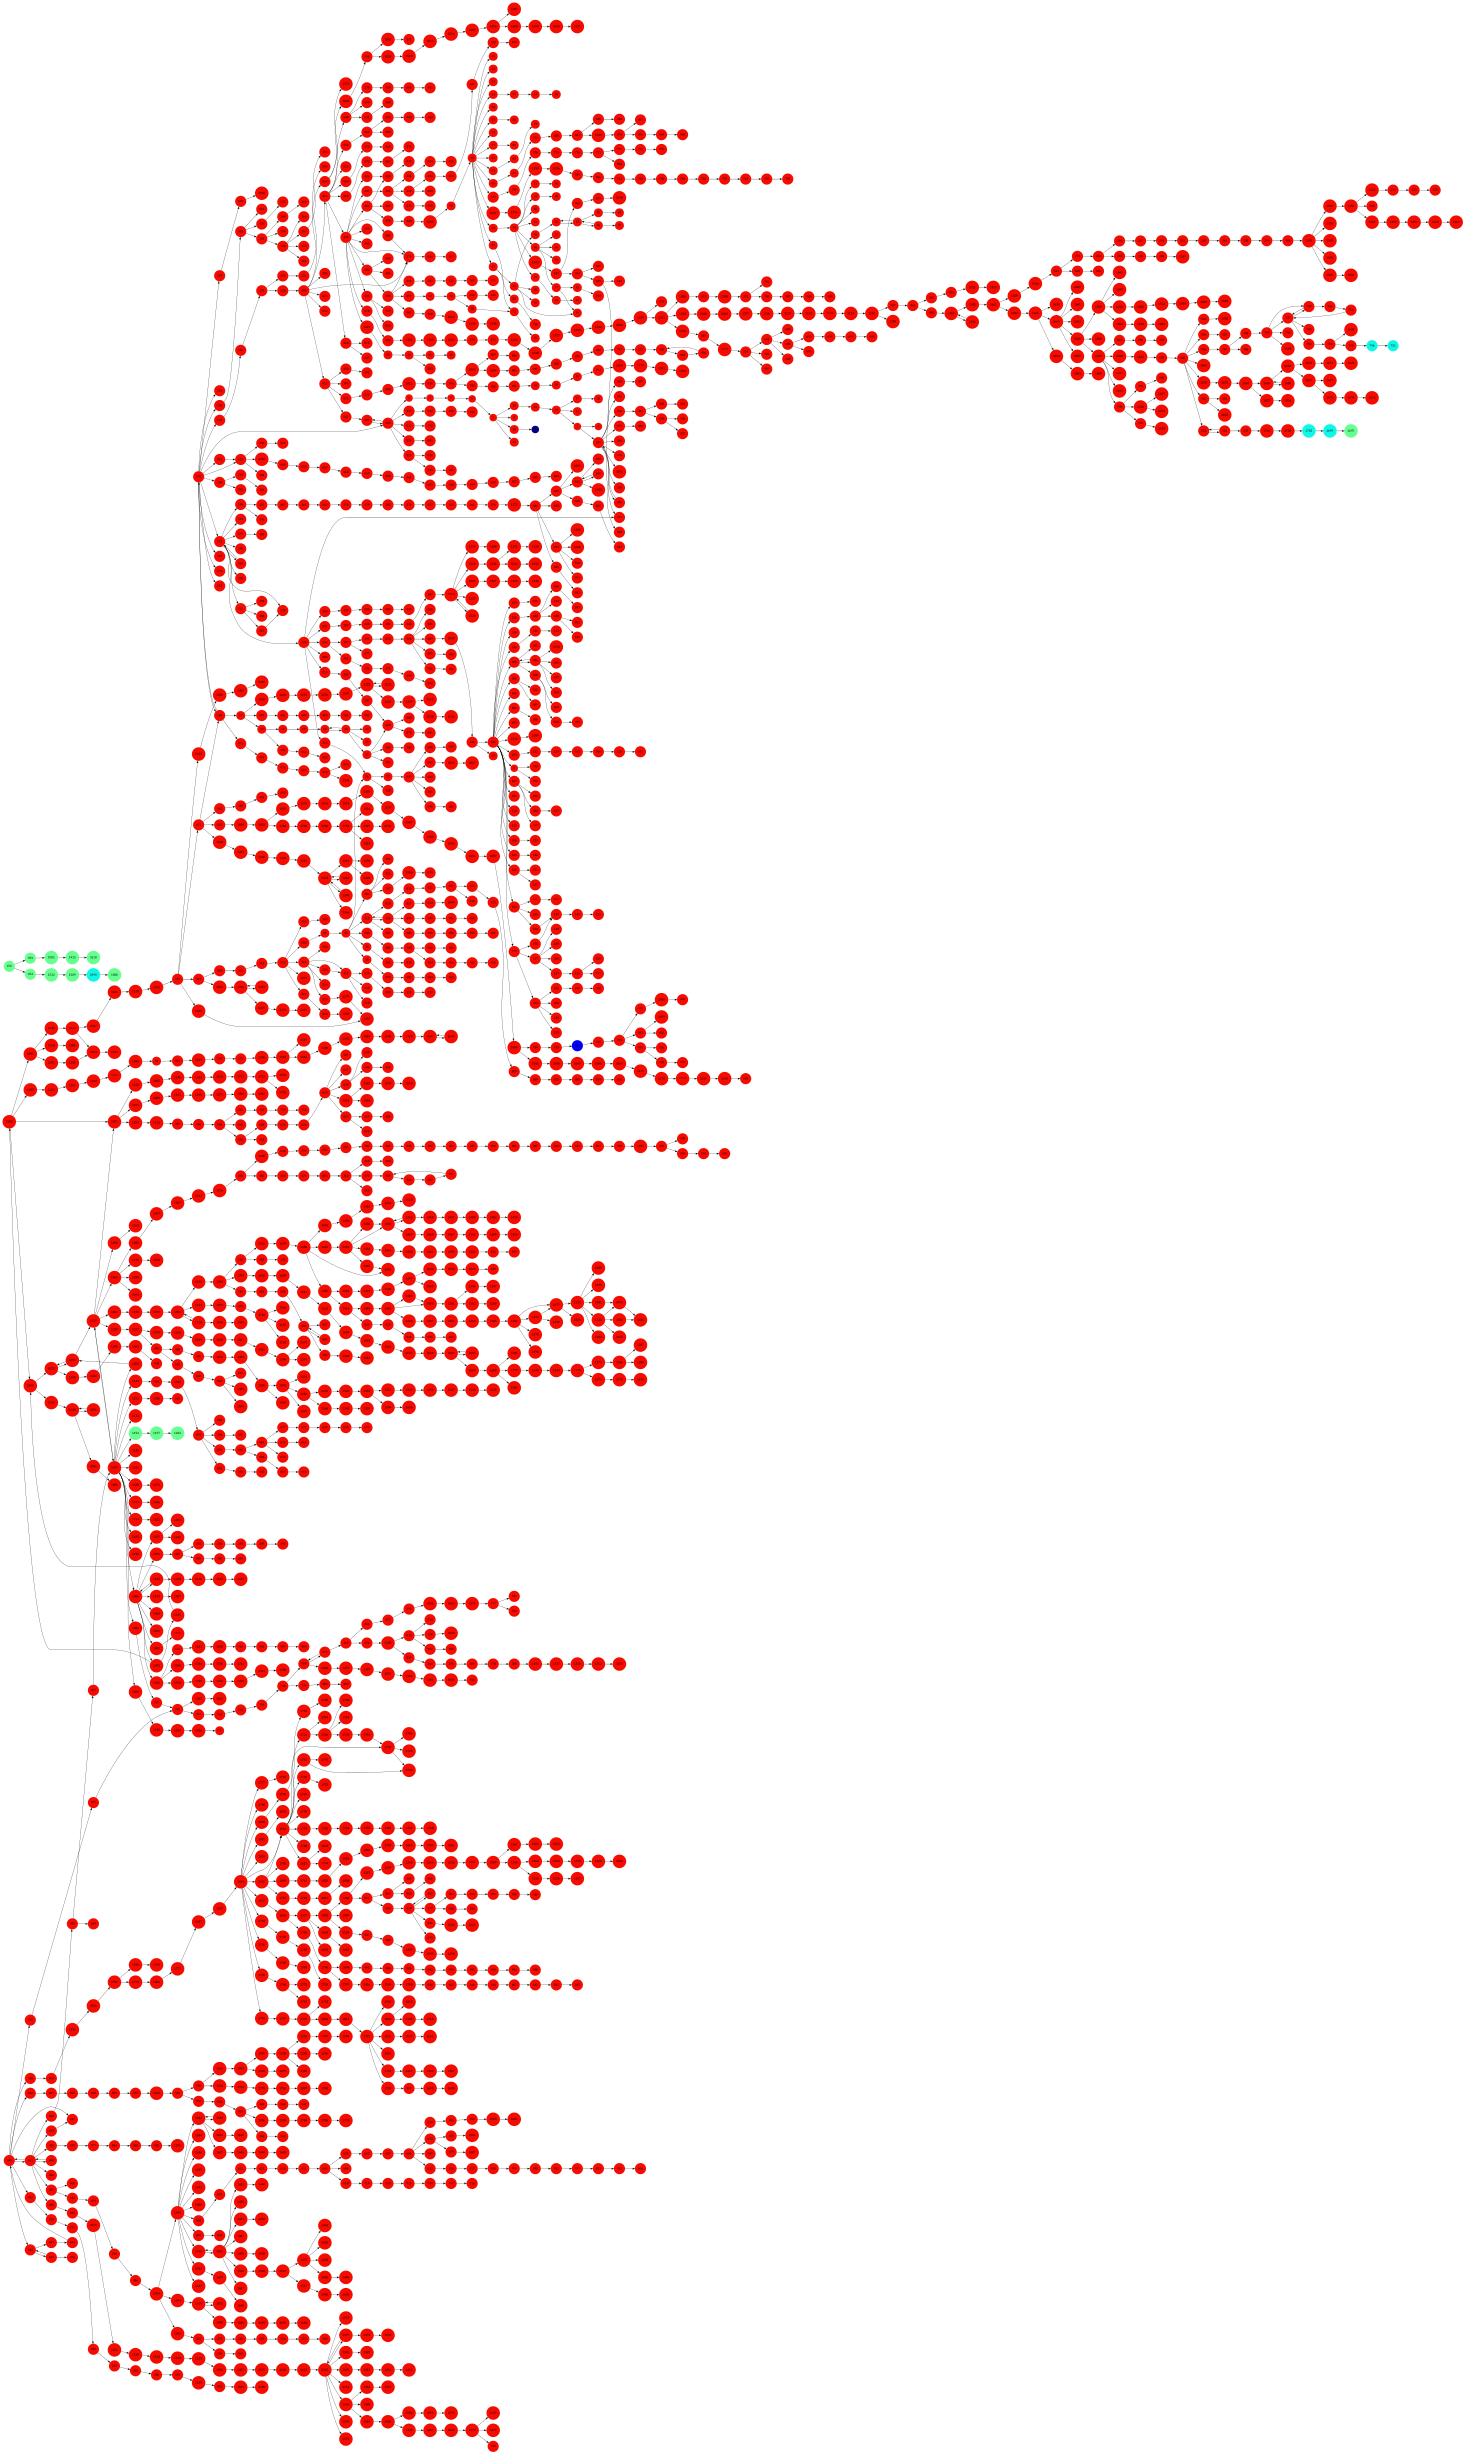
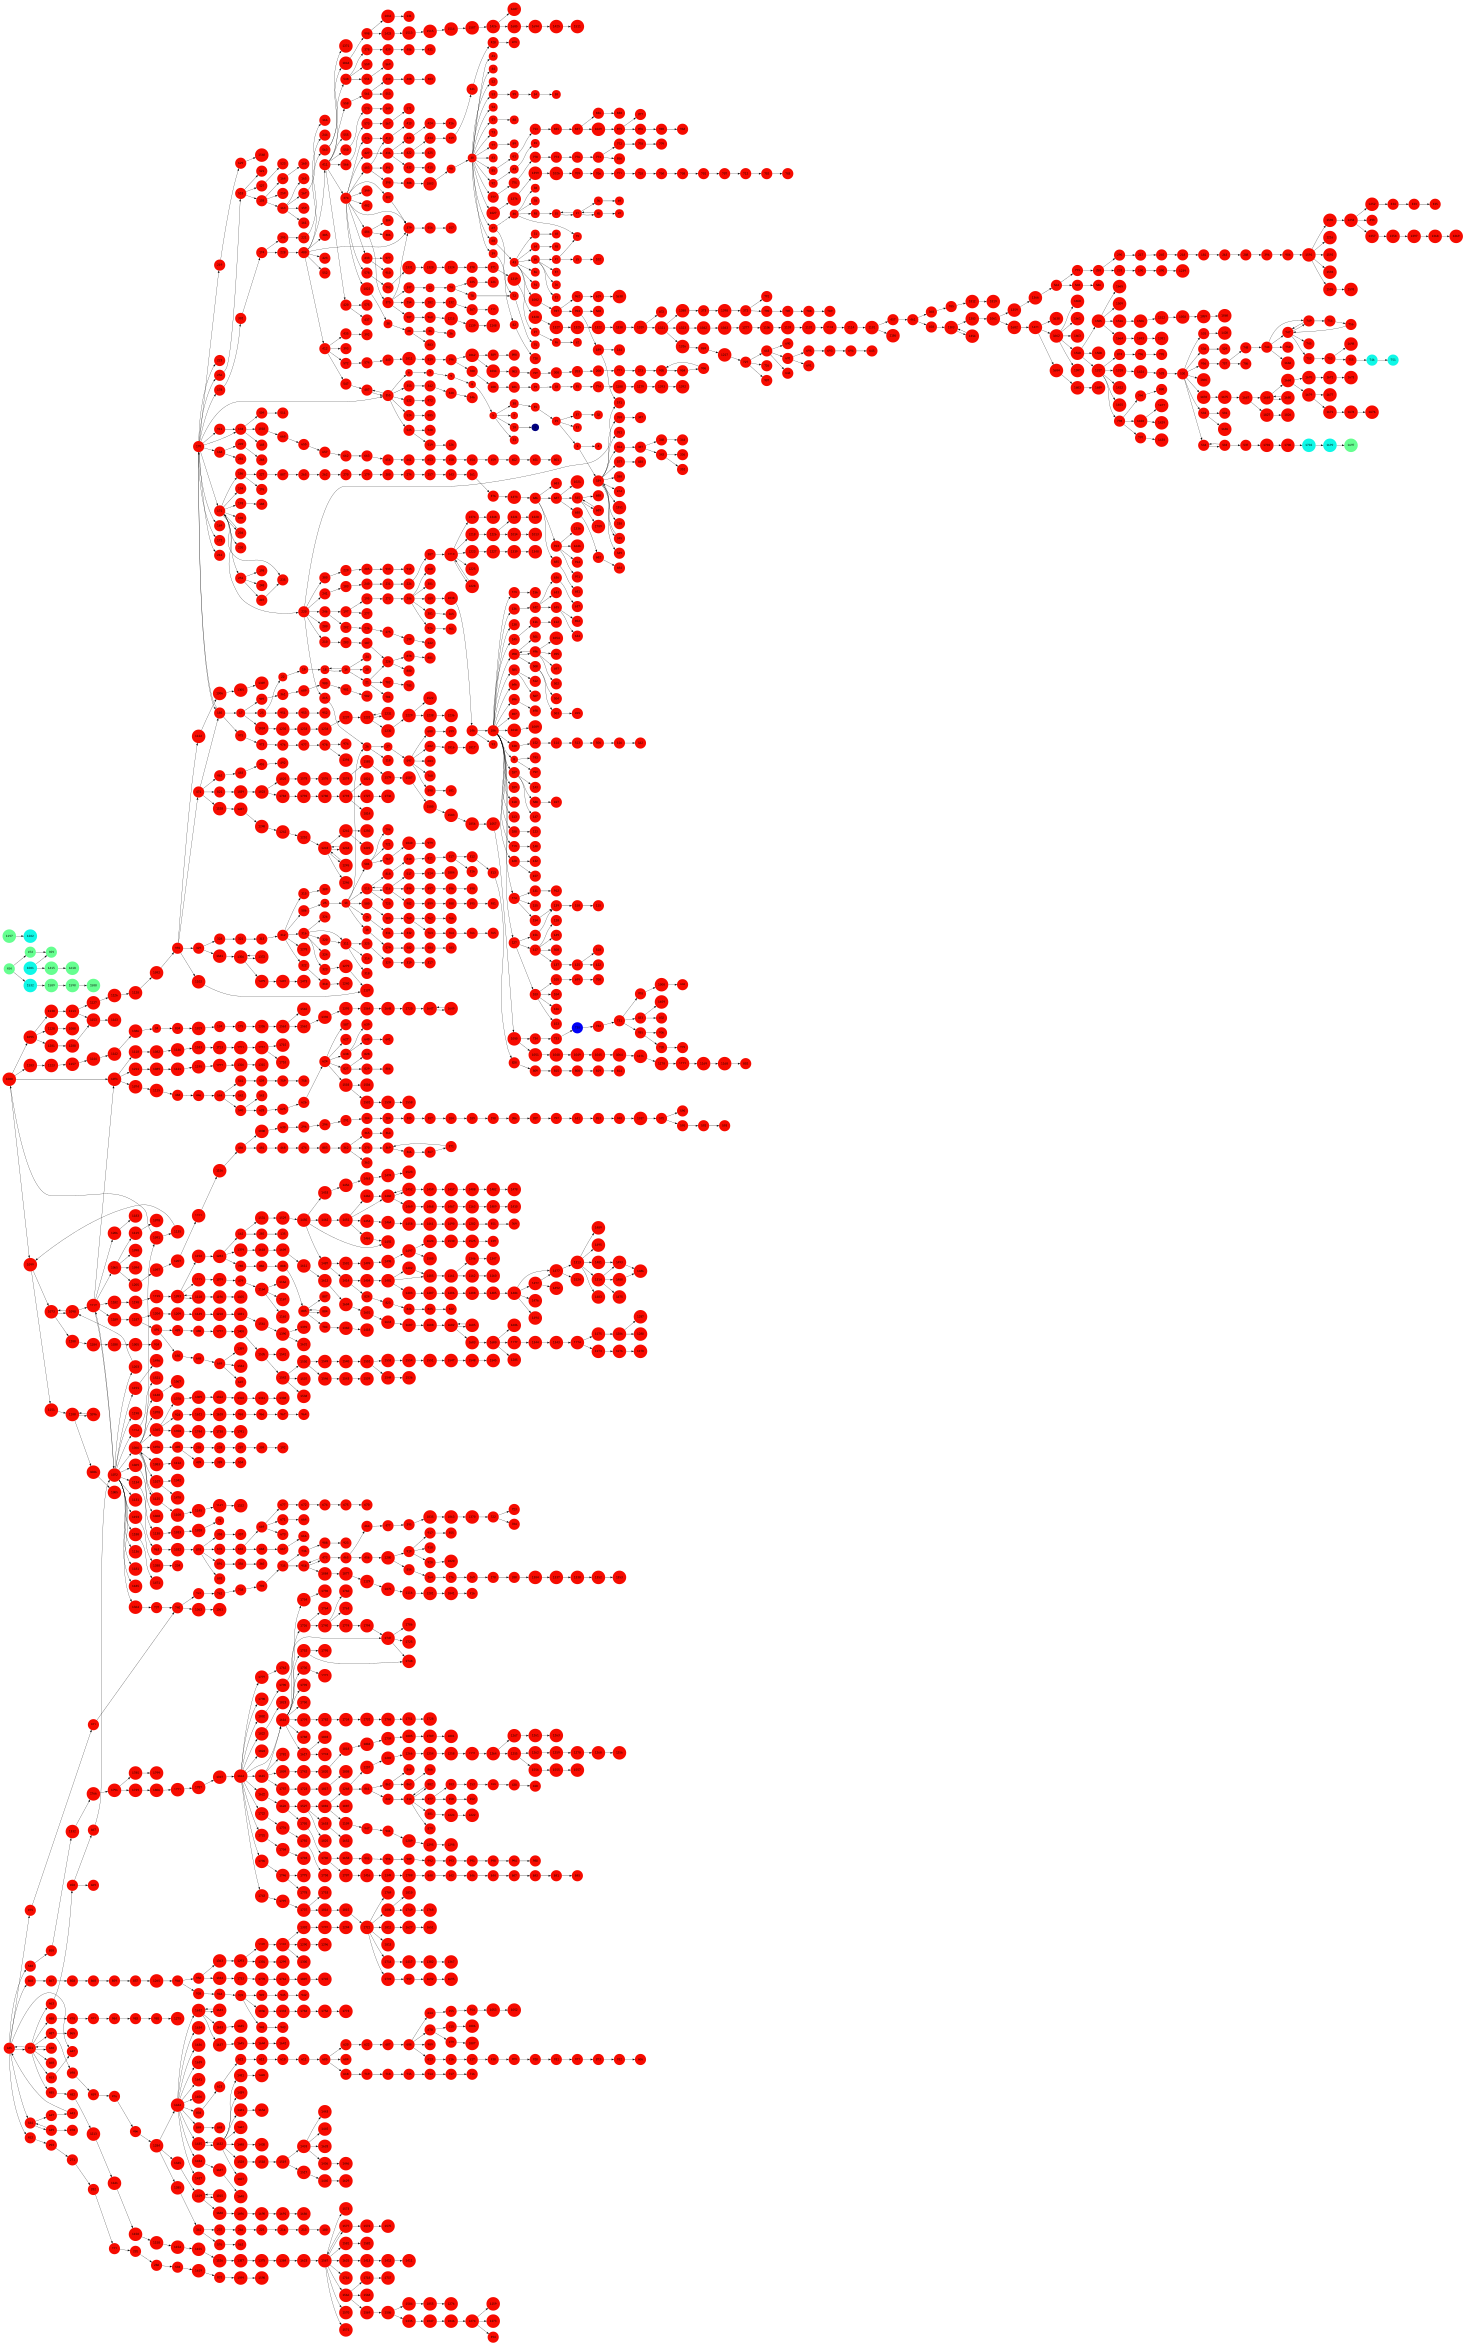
edge "359" -> "1001": reversed
node "1001": fillcolor #66ff90 -> #0ff8e7
edge "472" -> "454": reversed
node "1532": fillcolor #66ff90 -> #0ff8e7
node "1590": fillcolor #0ff8e7 -> #66ff90
node "1194": removed
node "1202": fillcolor #66ff90 -> #0ff8e7
